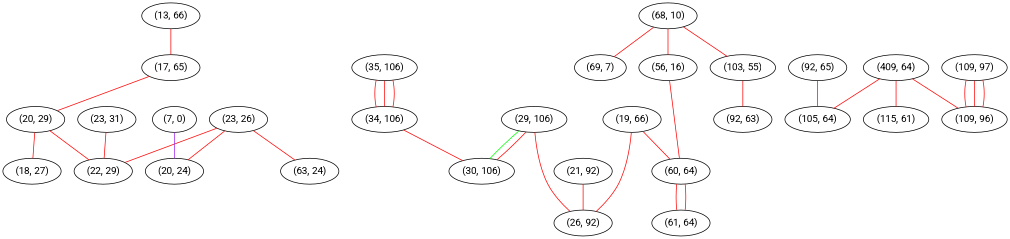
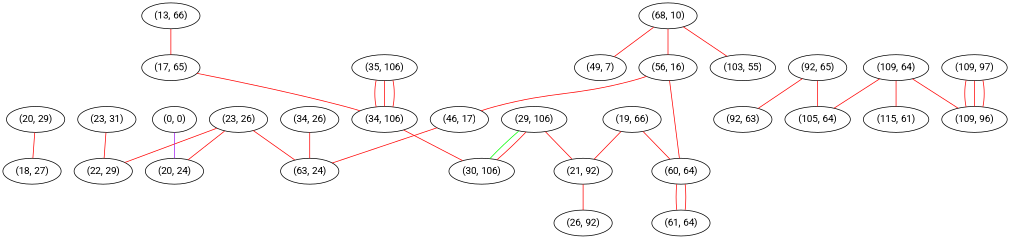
node "(69, 7)": label "(69, 7)" -> "(49, 7)"
node "(409, 64)": label "(409, 64)" -> "(109, 64)"
edge "(17, 65)" -- "(20, 29)": now "(17, 65)" -- "(34, 106)"
edge "(103, 55)" -- "(92, 63)": now "(92, 65)" -- "(92, 63)"
node "(7, 0)": label "(7, 0)" -> "(0, 0)"
node "(34, 26)": added
node "(46, 17)": added
edge "(20, 29)" -- "(22, 29)": removed
edge "(29, 106)" -- "(26, 92)": now "(29, 106)" -- "(21, 92)"
edge "(19, 66)" -- "(26, 92)": now "(19, 66)" -- "(21, 92)"
